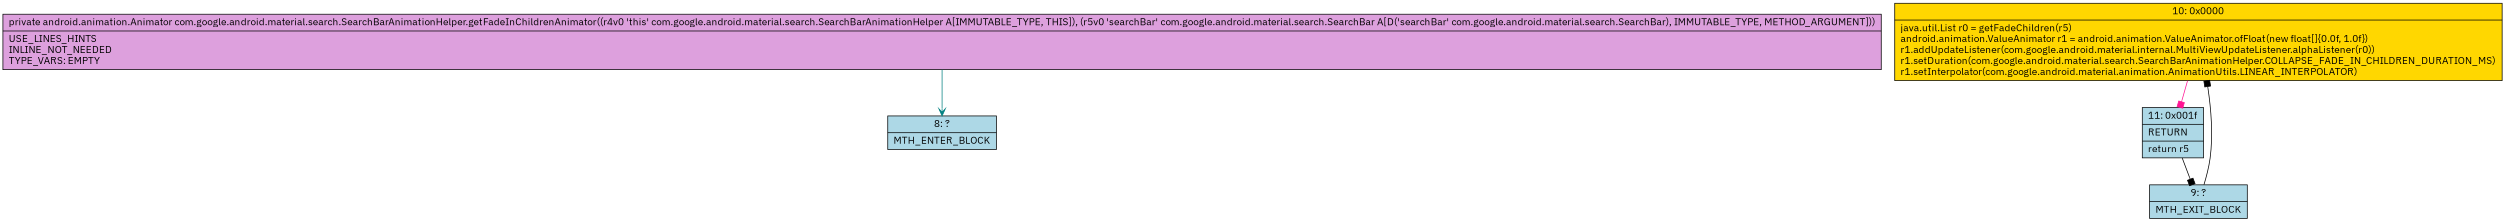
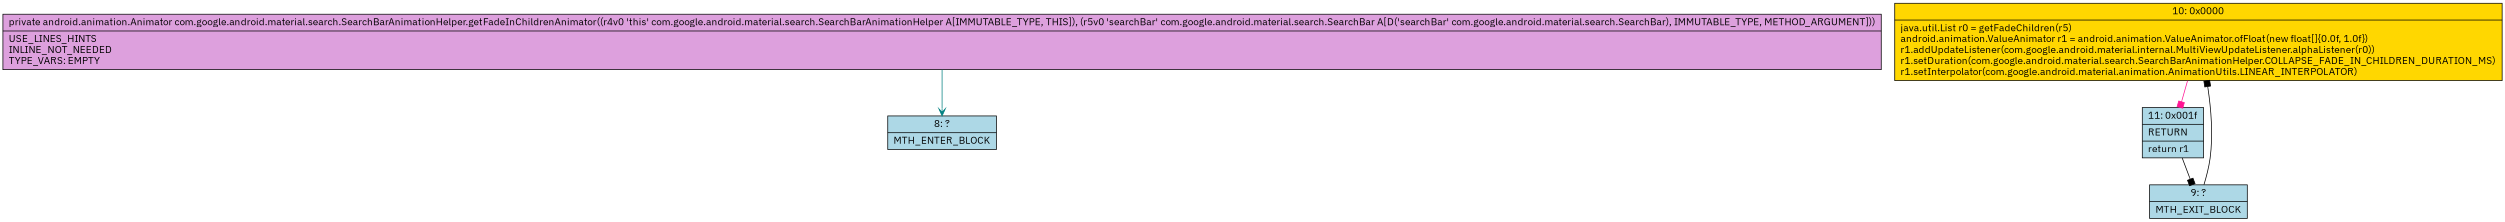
node "11: 0x001f": text "return r5" -> "return r1"
